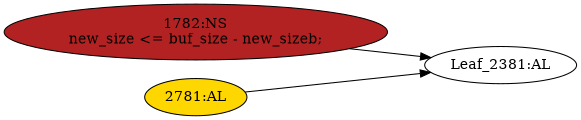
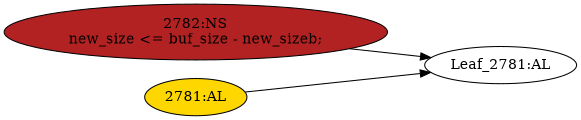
node "1782:NS new_size <= buf_size - new_sizeb;": label "1782:NS new_size <= buf_size - new_sizeb;" -> "2782:NS new_size <= buf_size - new_sizeb;"
node "Leaf_2381:AL": label "Leaf_2381:AL" -> "Leaf_2781:AL"
